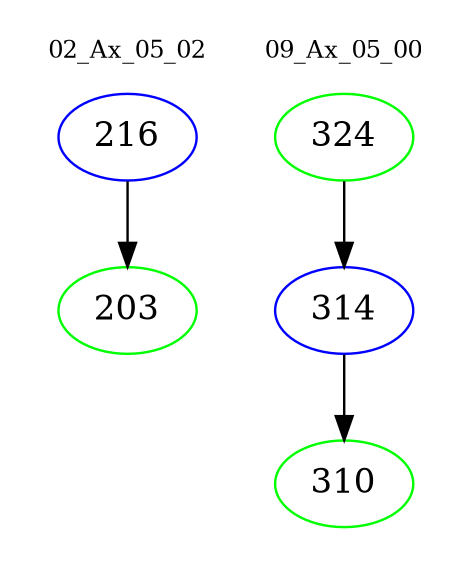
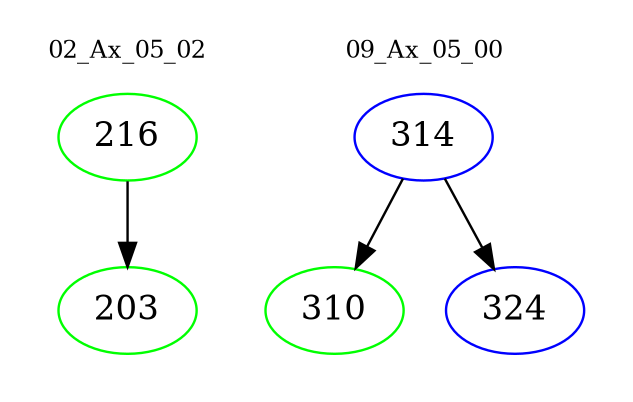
node "216": color blue -> green
node "324": color green -> blue
edge "324" -> "314": reversed
